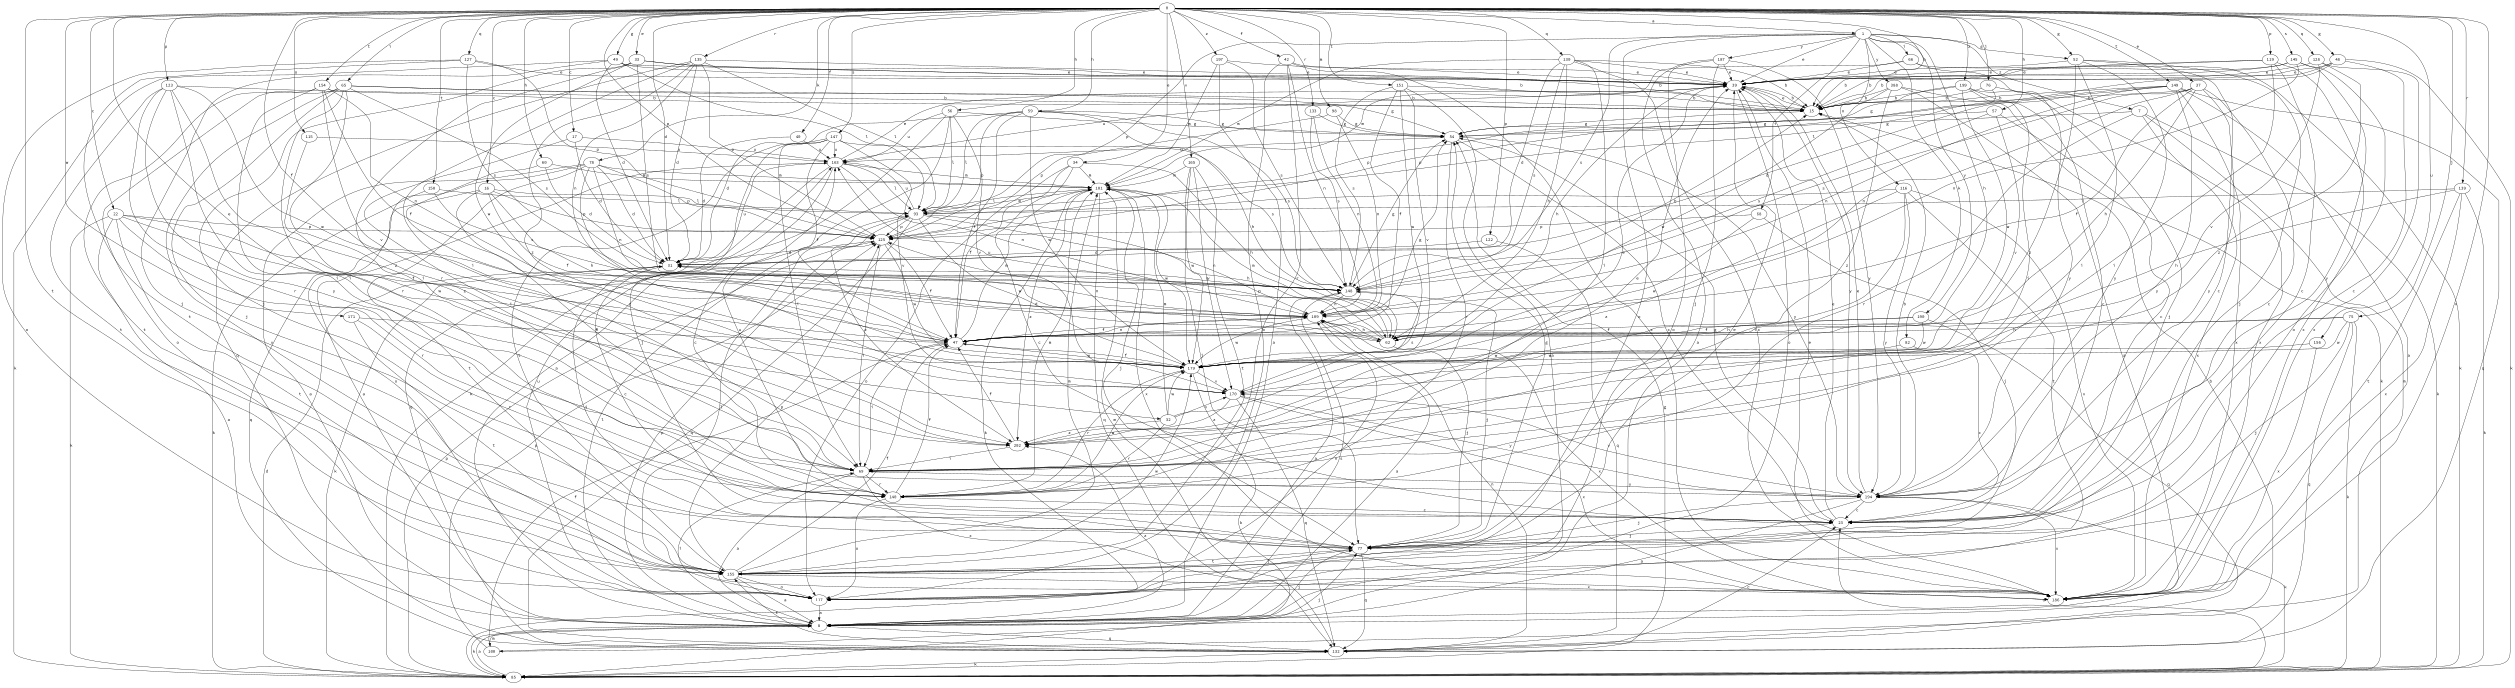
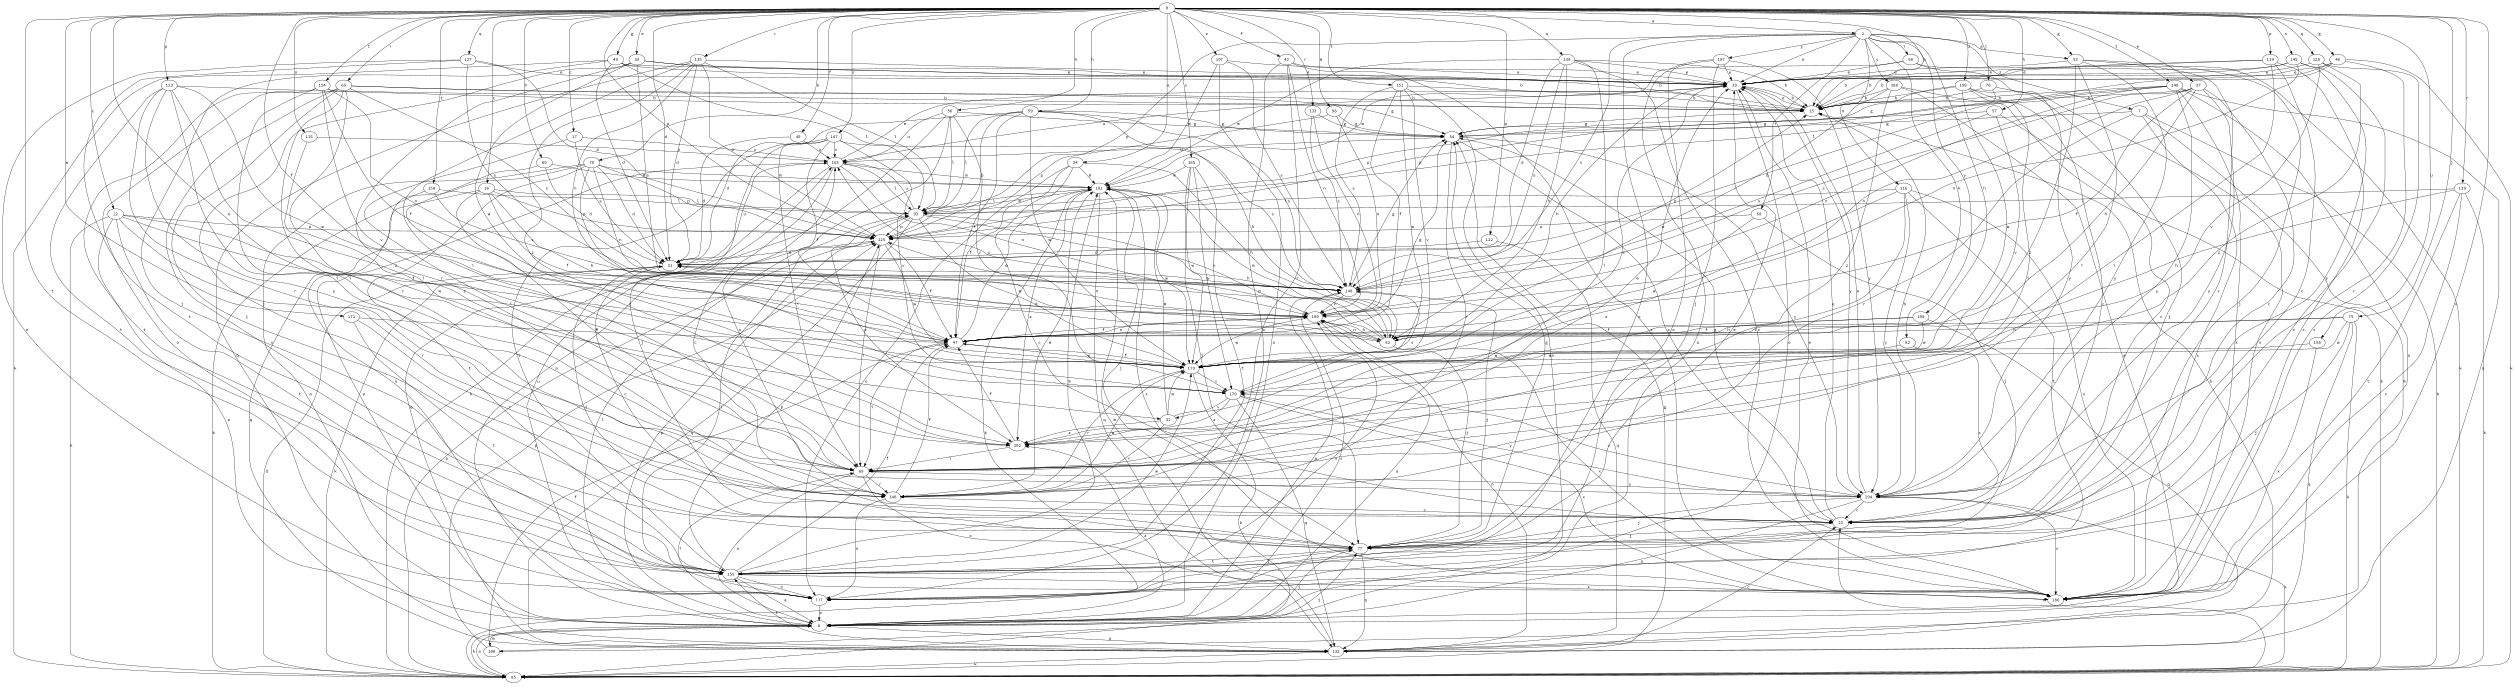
edge "17" -> "31": label "d" -> "s"
edge "32" -> "170": reversed
